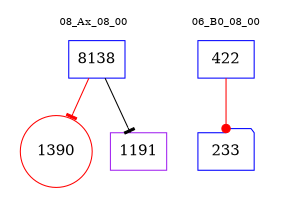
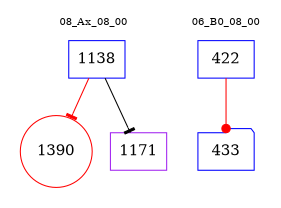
node "8138": label "8138" -> "1138"
node "1191": label "1191" -> "1171"
node "233": label "233" -> "433"
